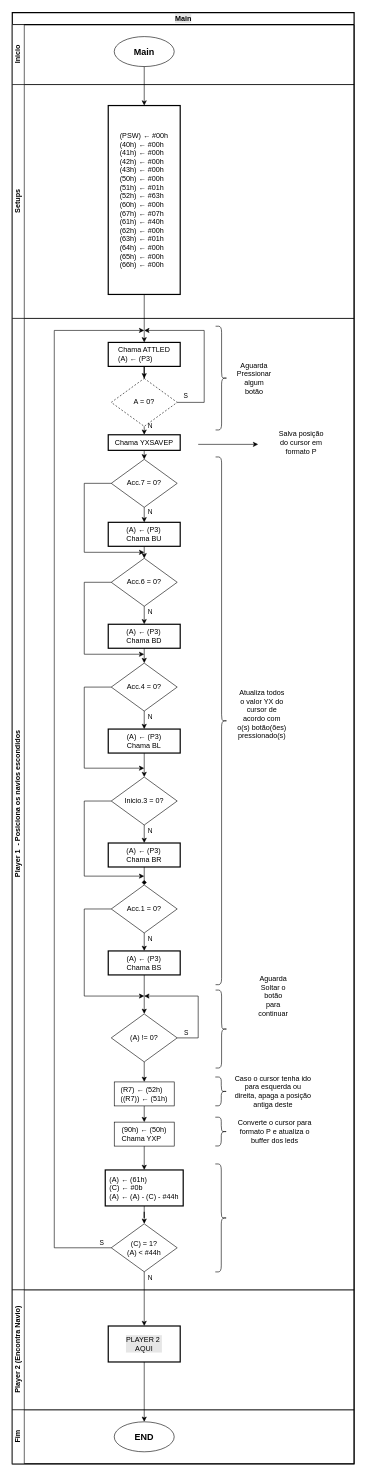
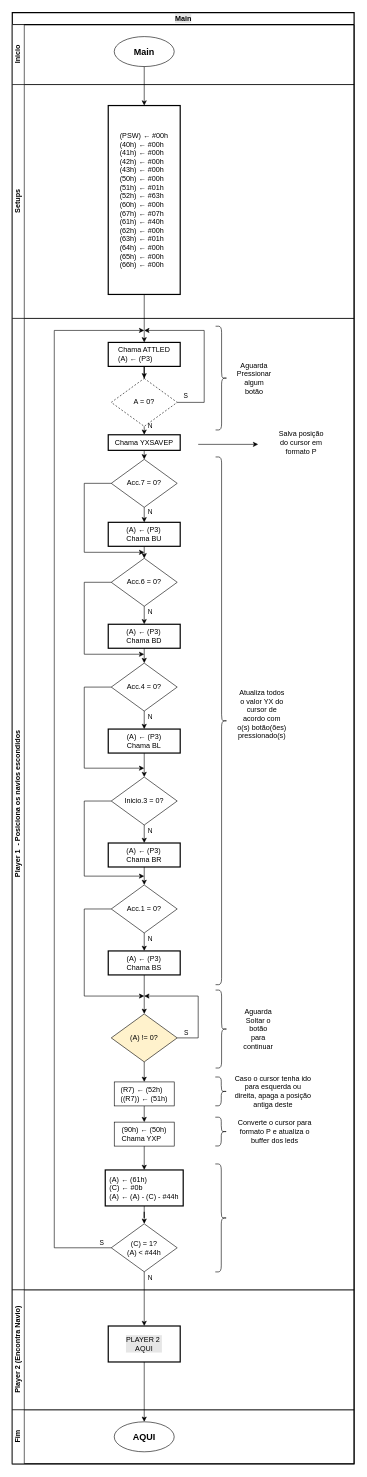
edge "(A) ← (P3) Chama BR" -> "Acc.1 = 0?": arrowhead diamond -> classic
node "Aguarda Soltar o botão para continuar": moved (274, 996) -> (259, 1029)
node "(A) != 0?": fillcolor #ffffff -> #fff2cc
node "END": label "END" -> "AQUI"
